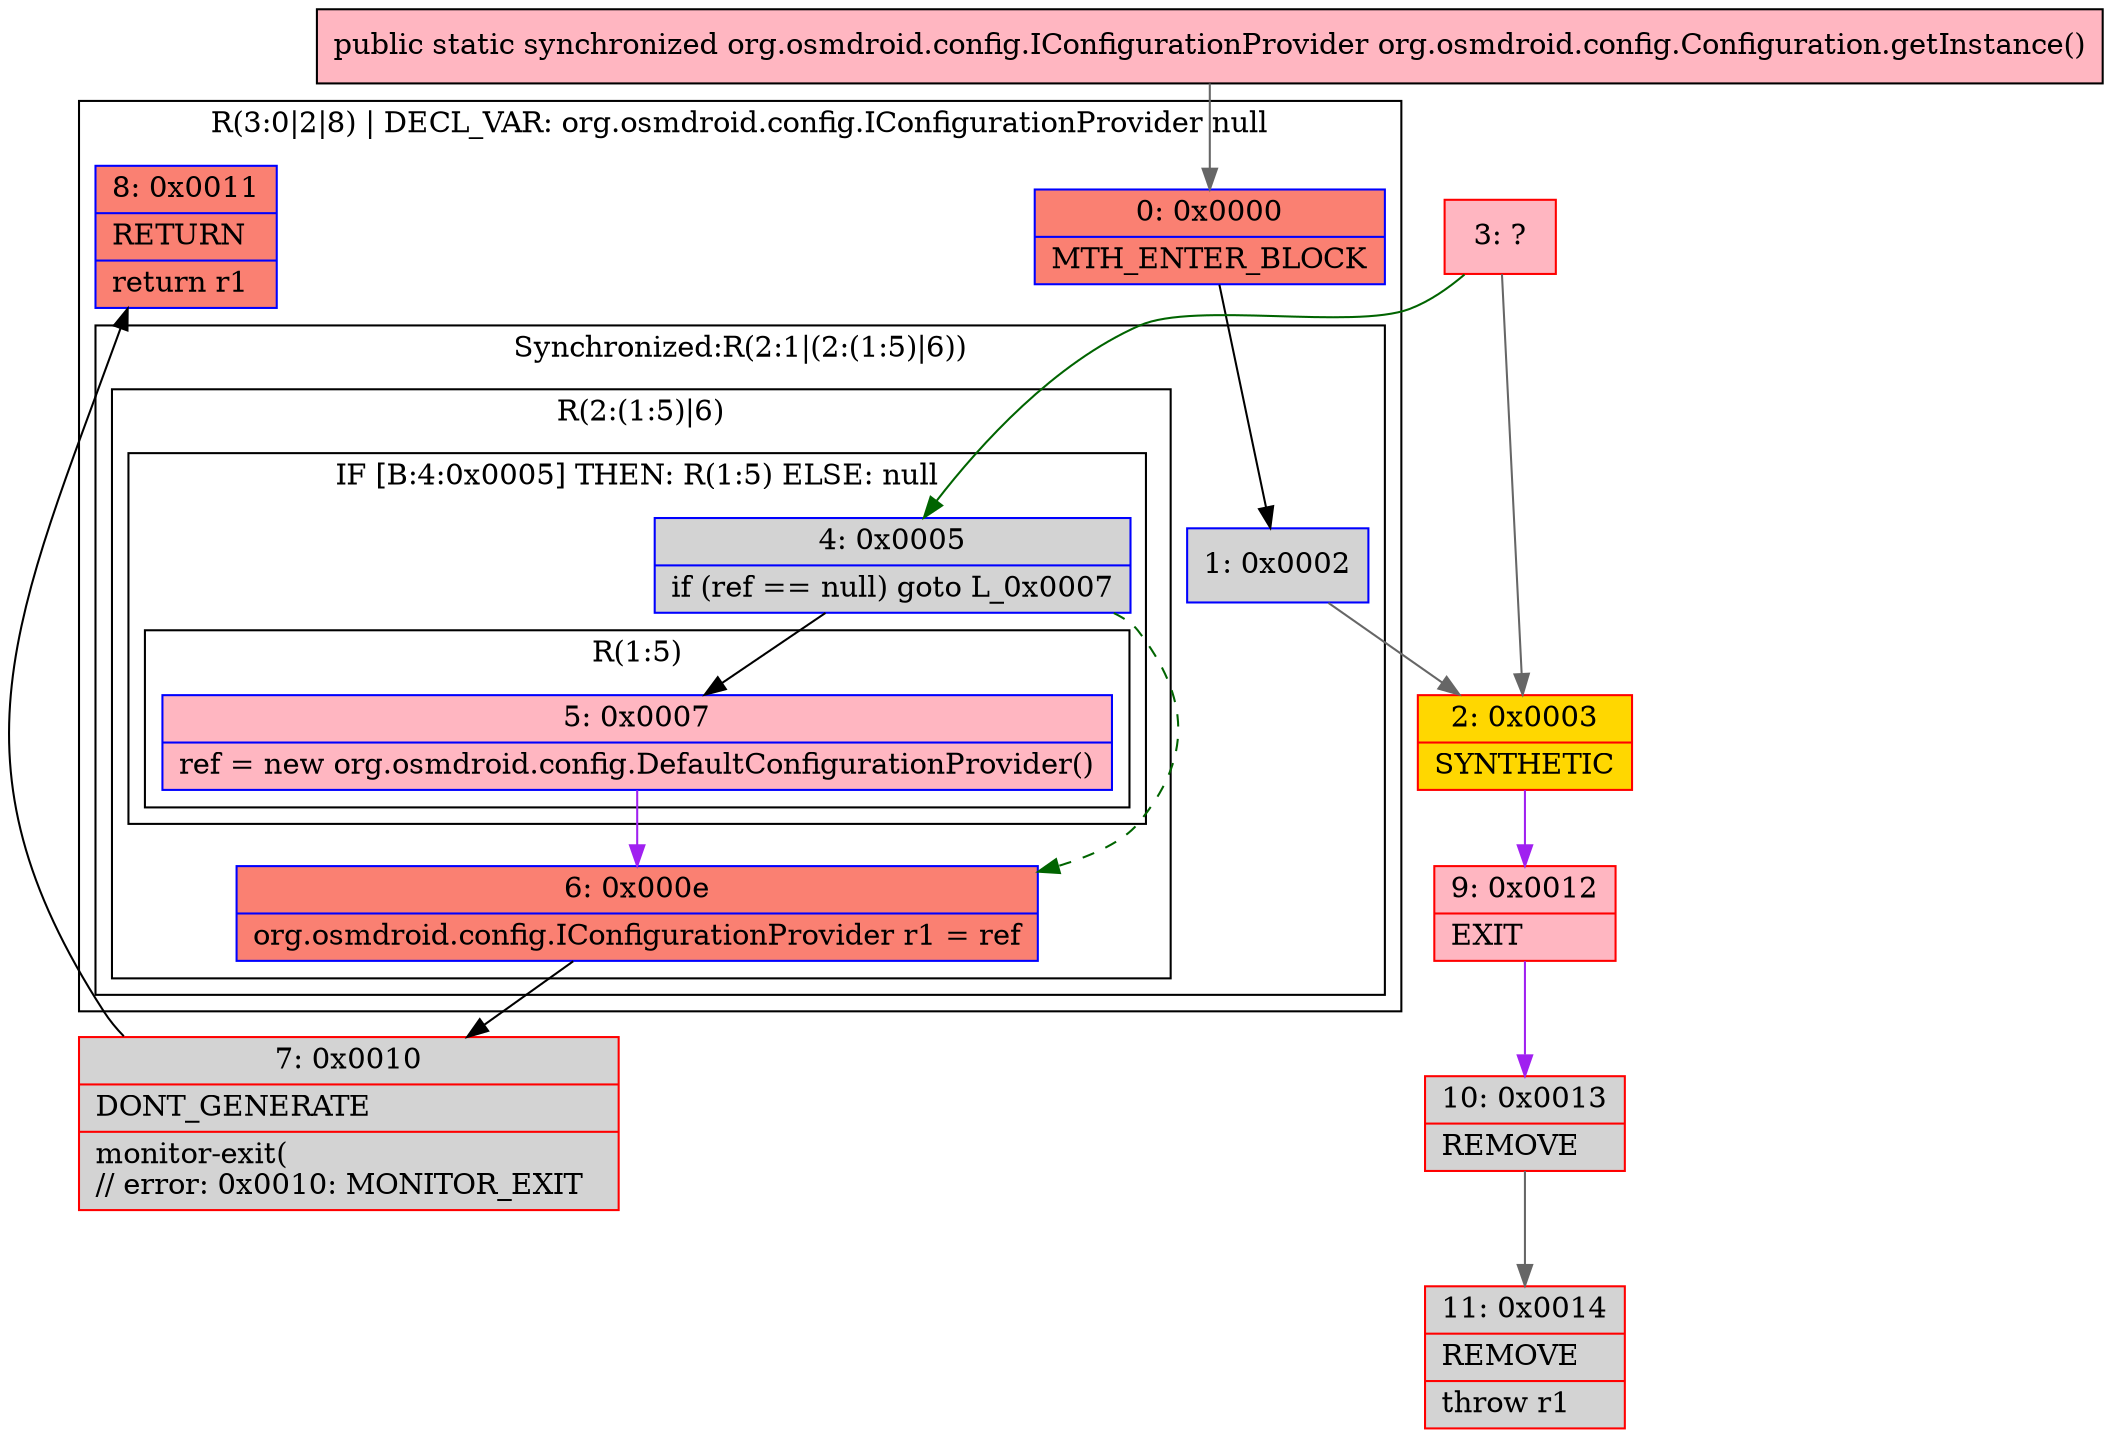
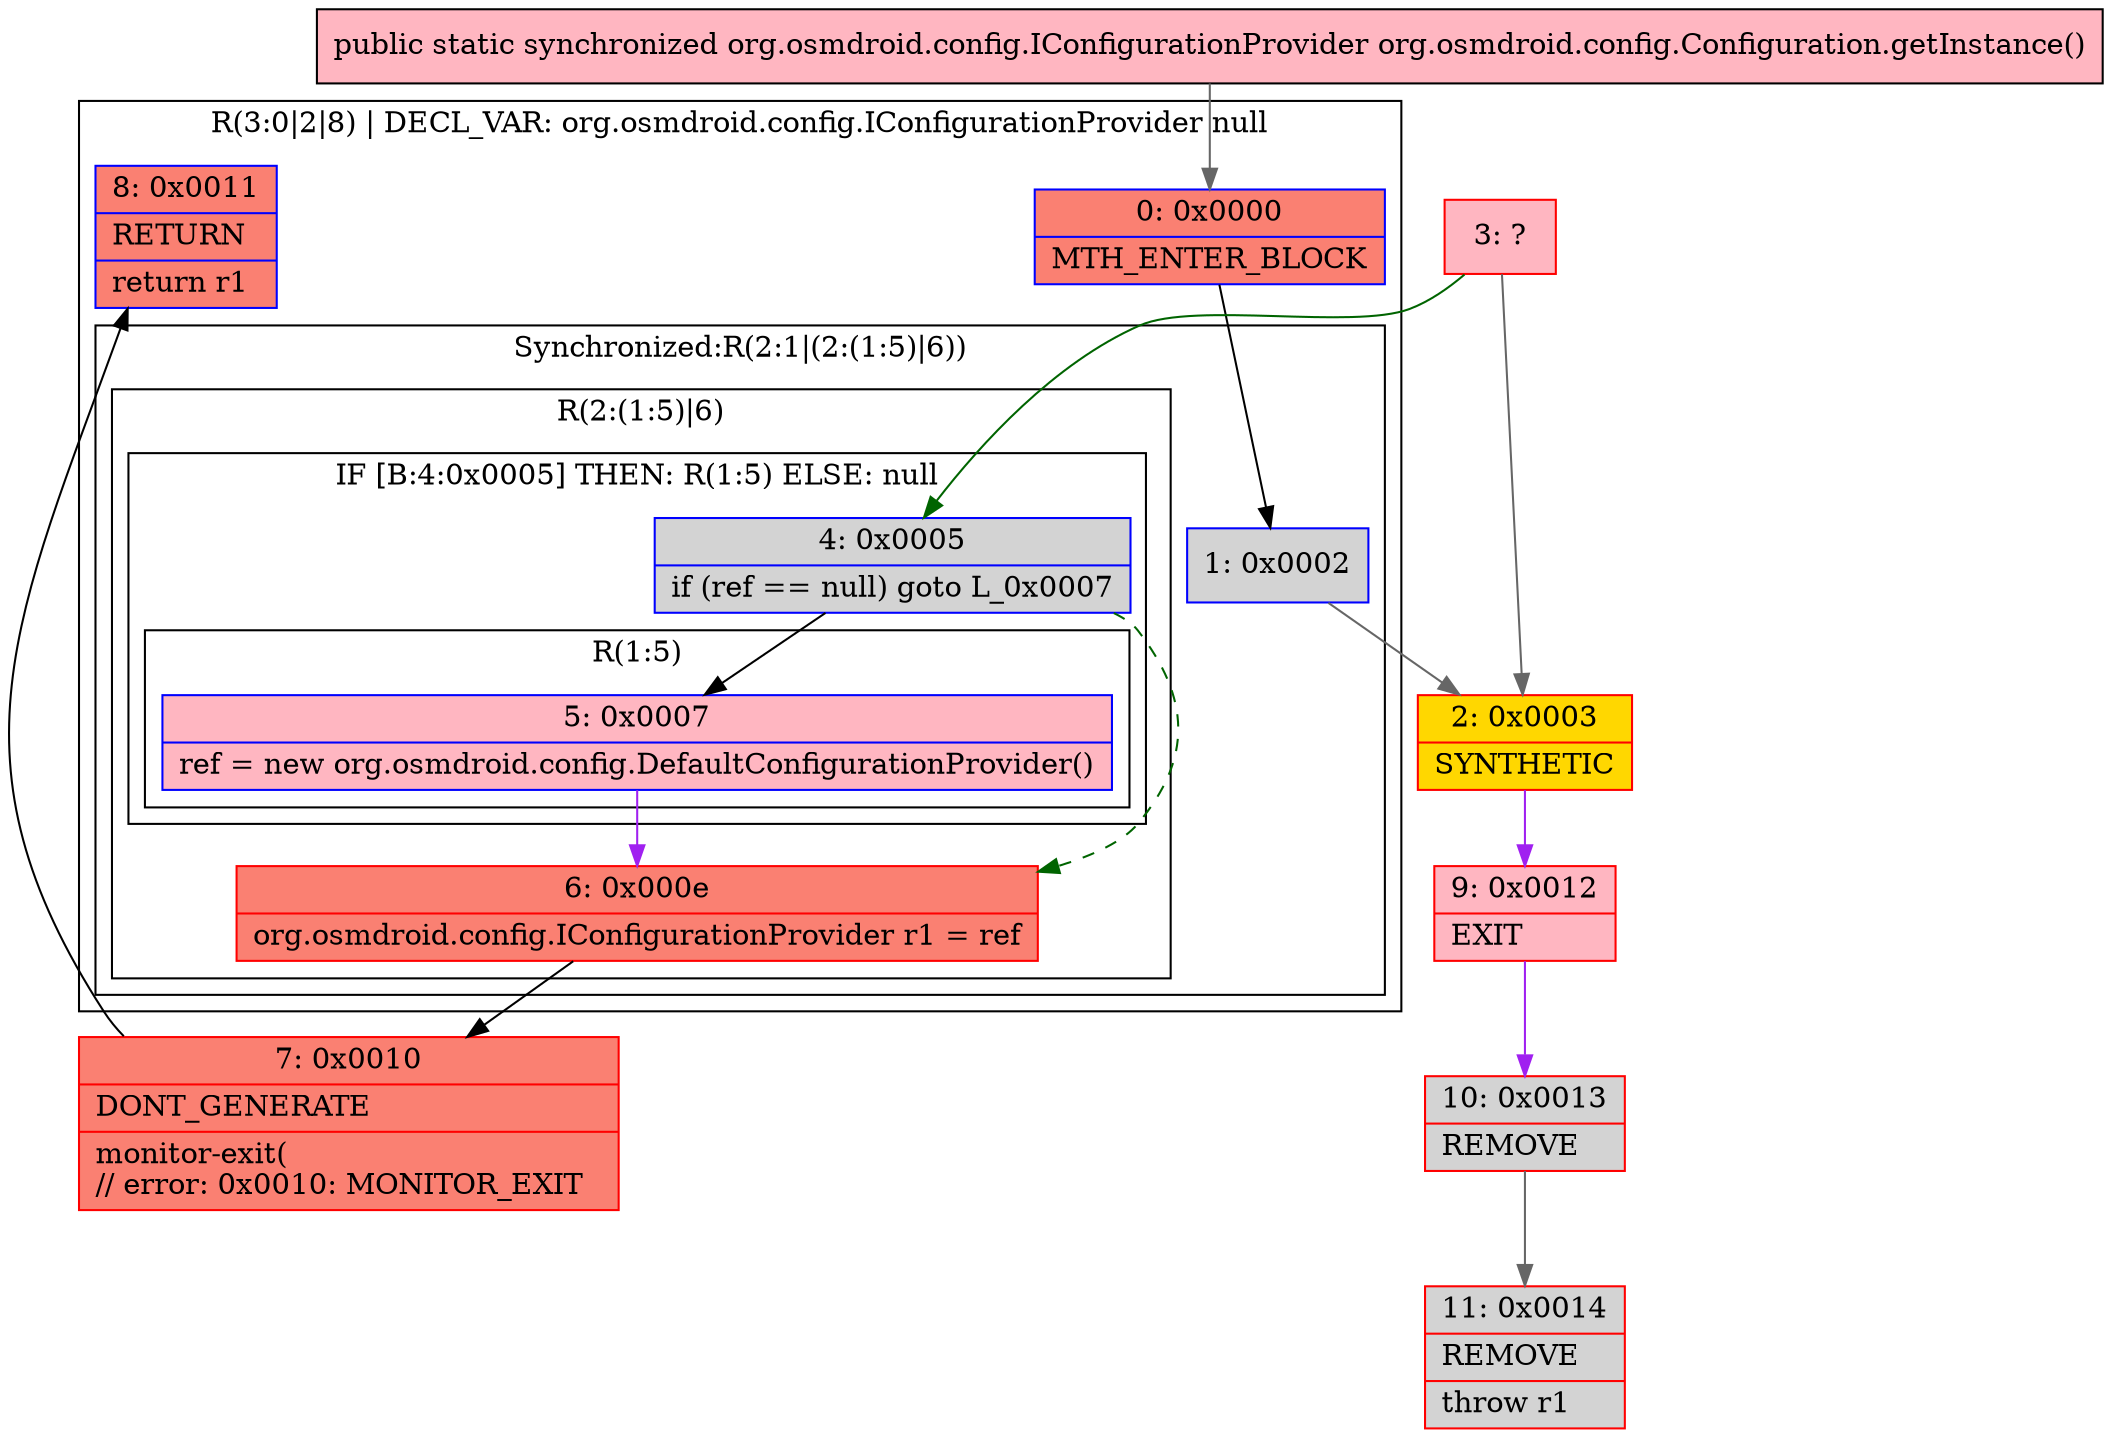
node "6: 0x000e": color blue -> red
node "7: 0x0010": fillcolor lightgrey -> salmon
